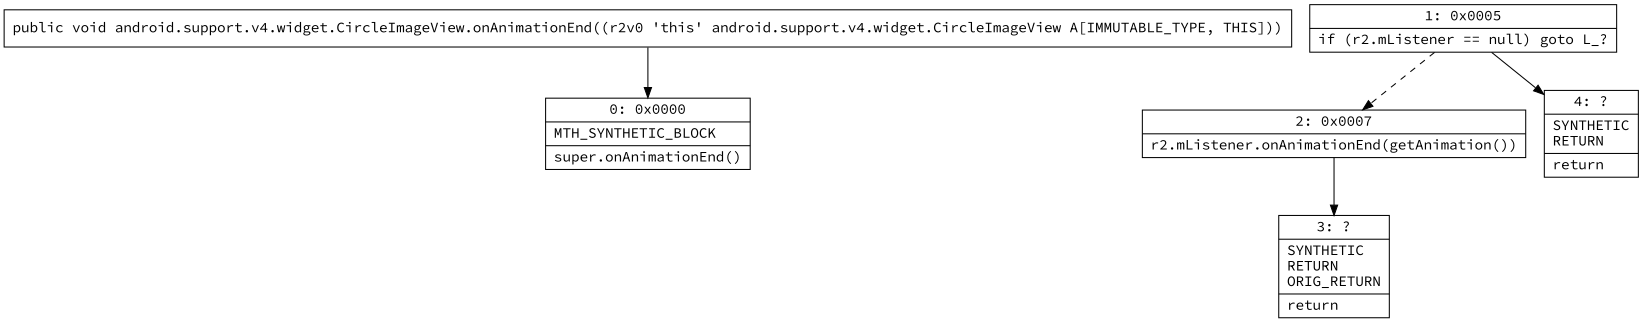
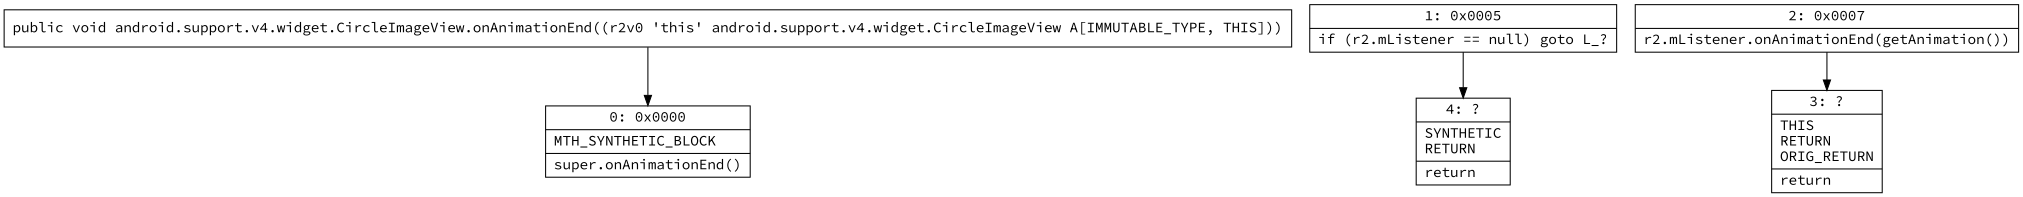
edge "1: 0x0005" -> "2: 0x0007": removed
node "3: ?": text "SYNTHETIC" -> "THIS"
